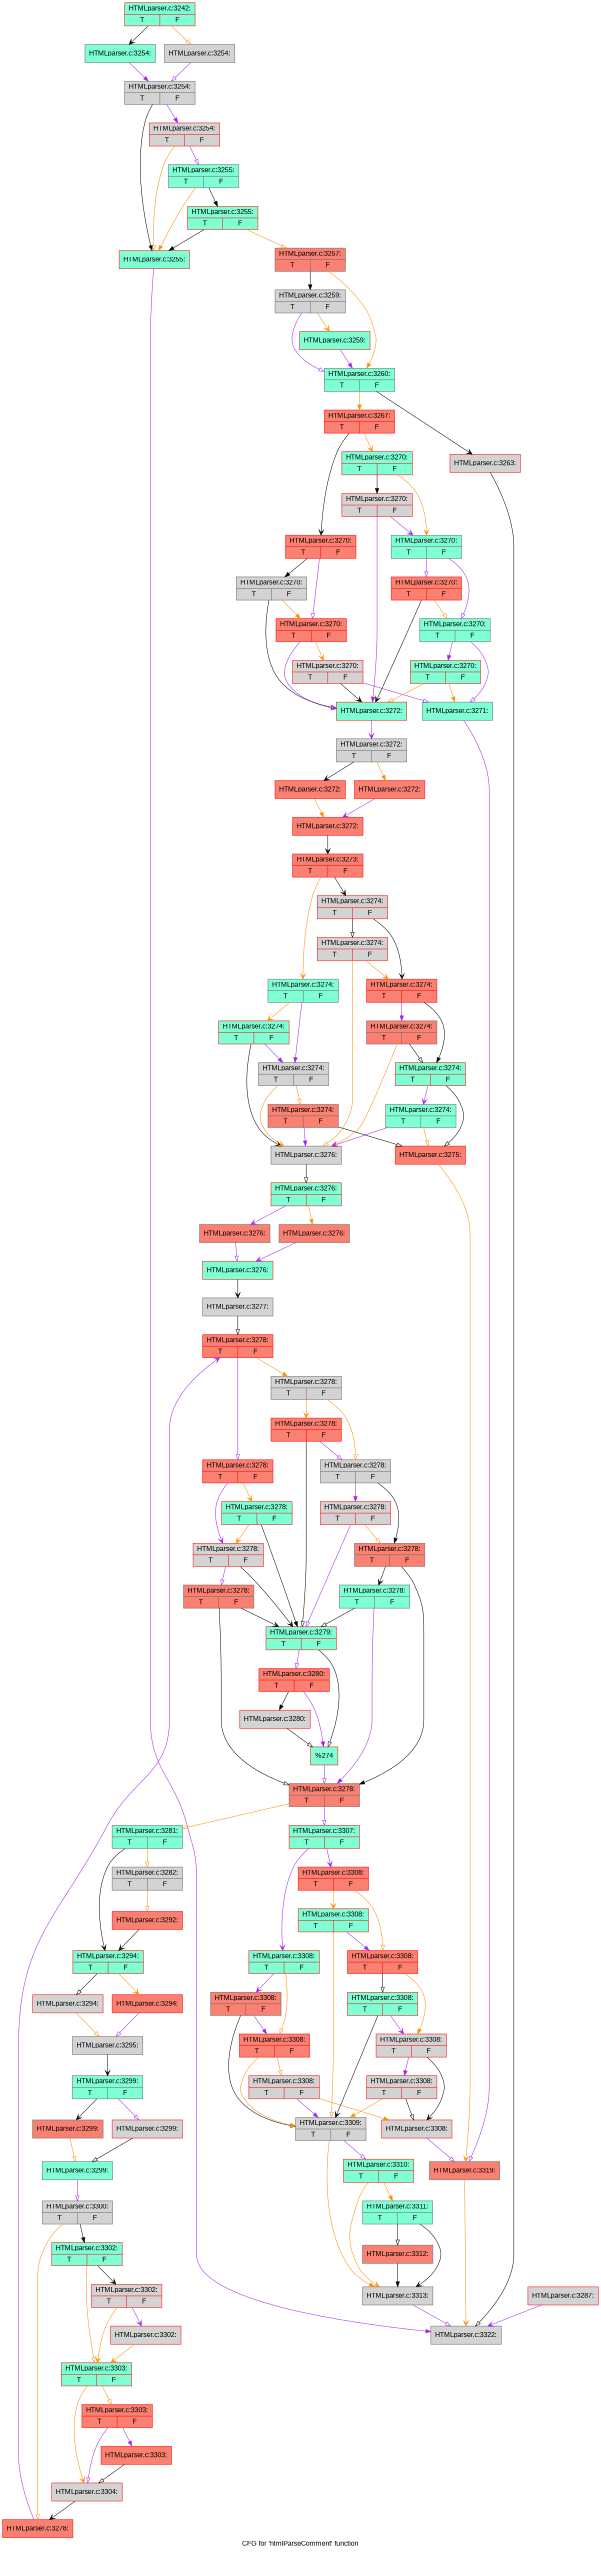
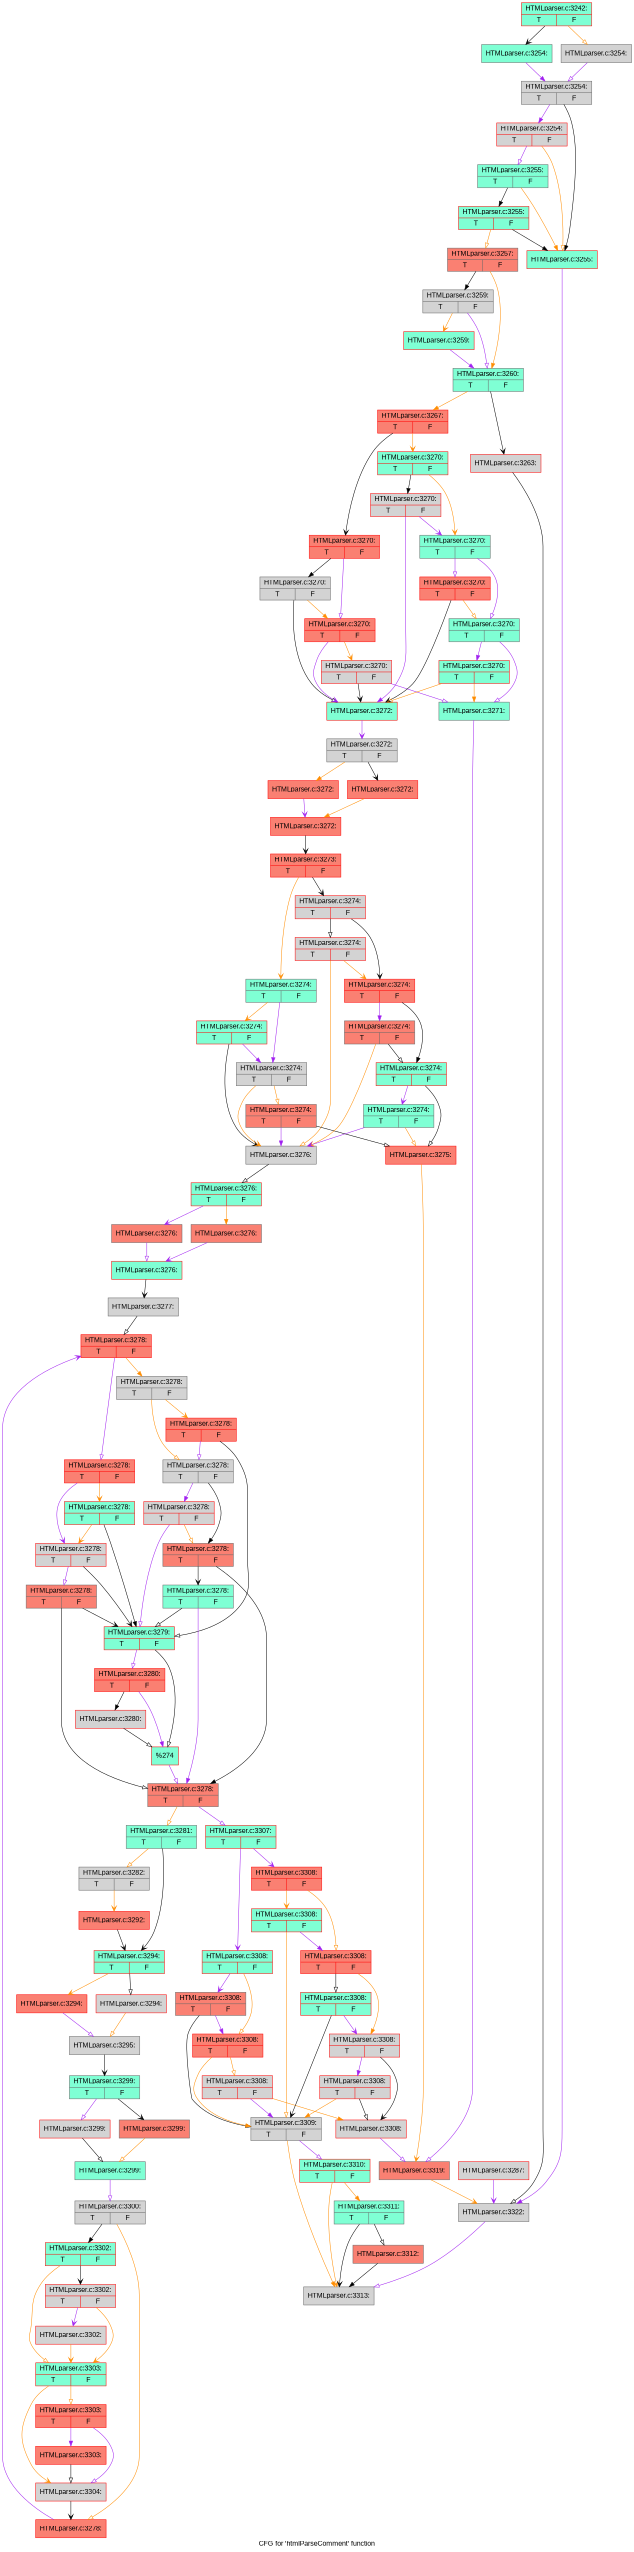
edge "HTMLparser.c:3282:" -> "HTMLparser.c:3292:": arrowhead onormal -> vee
edge "HTMLparser.c:3313:" -> "HTMLparser.c:3322:": reversed
